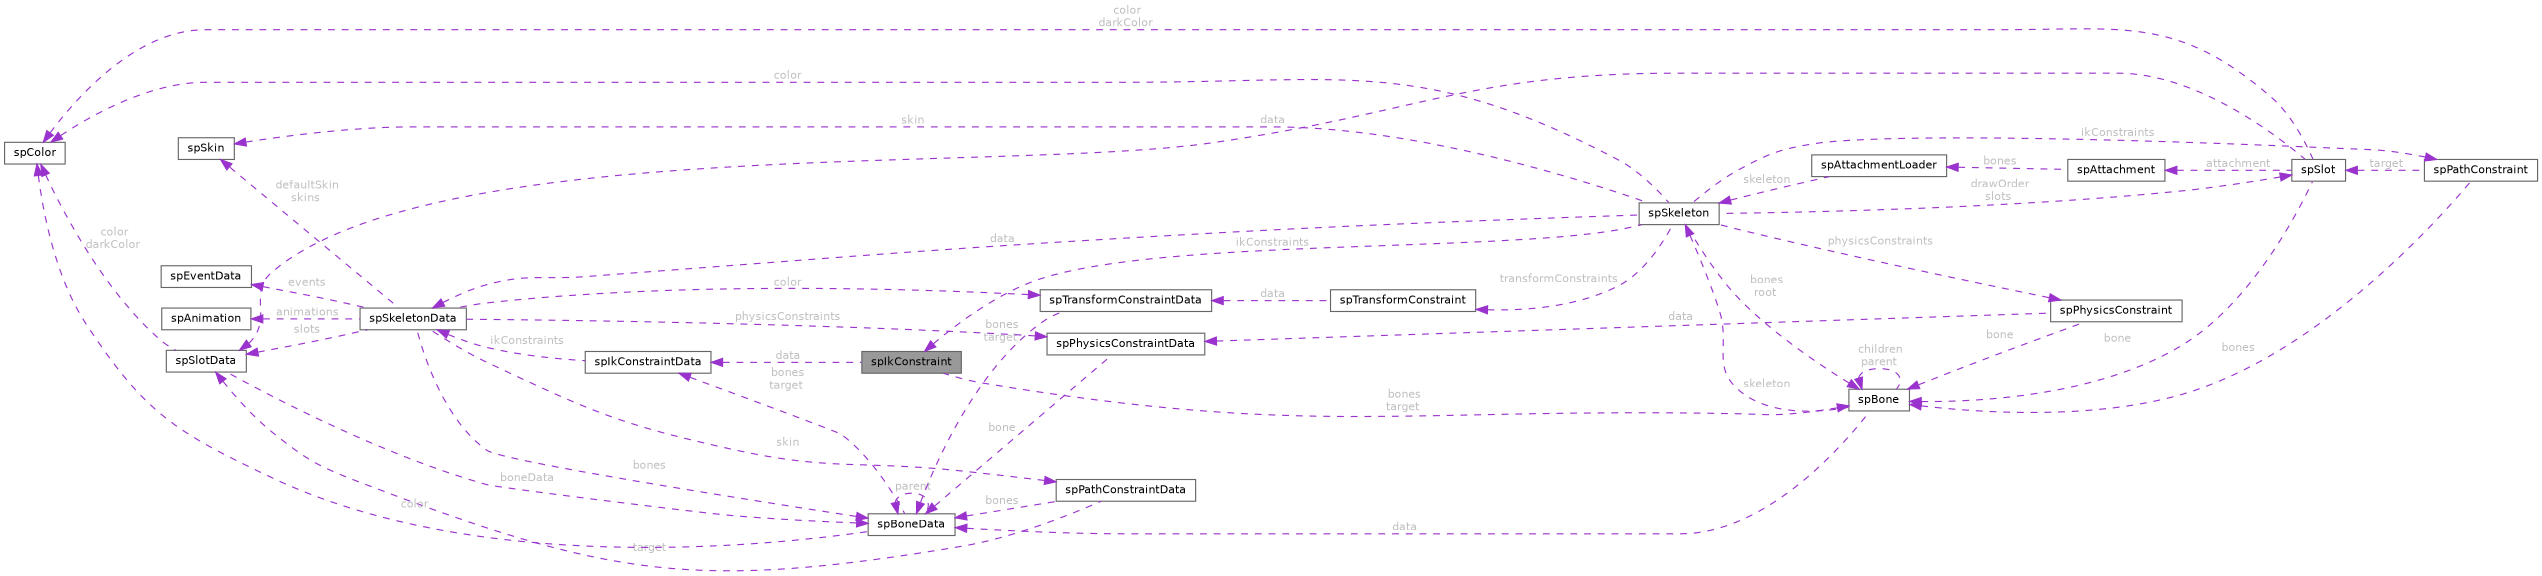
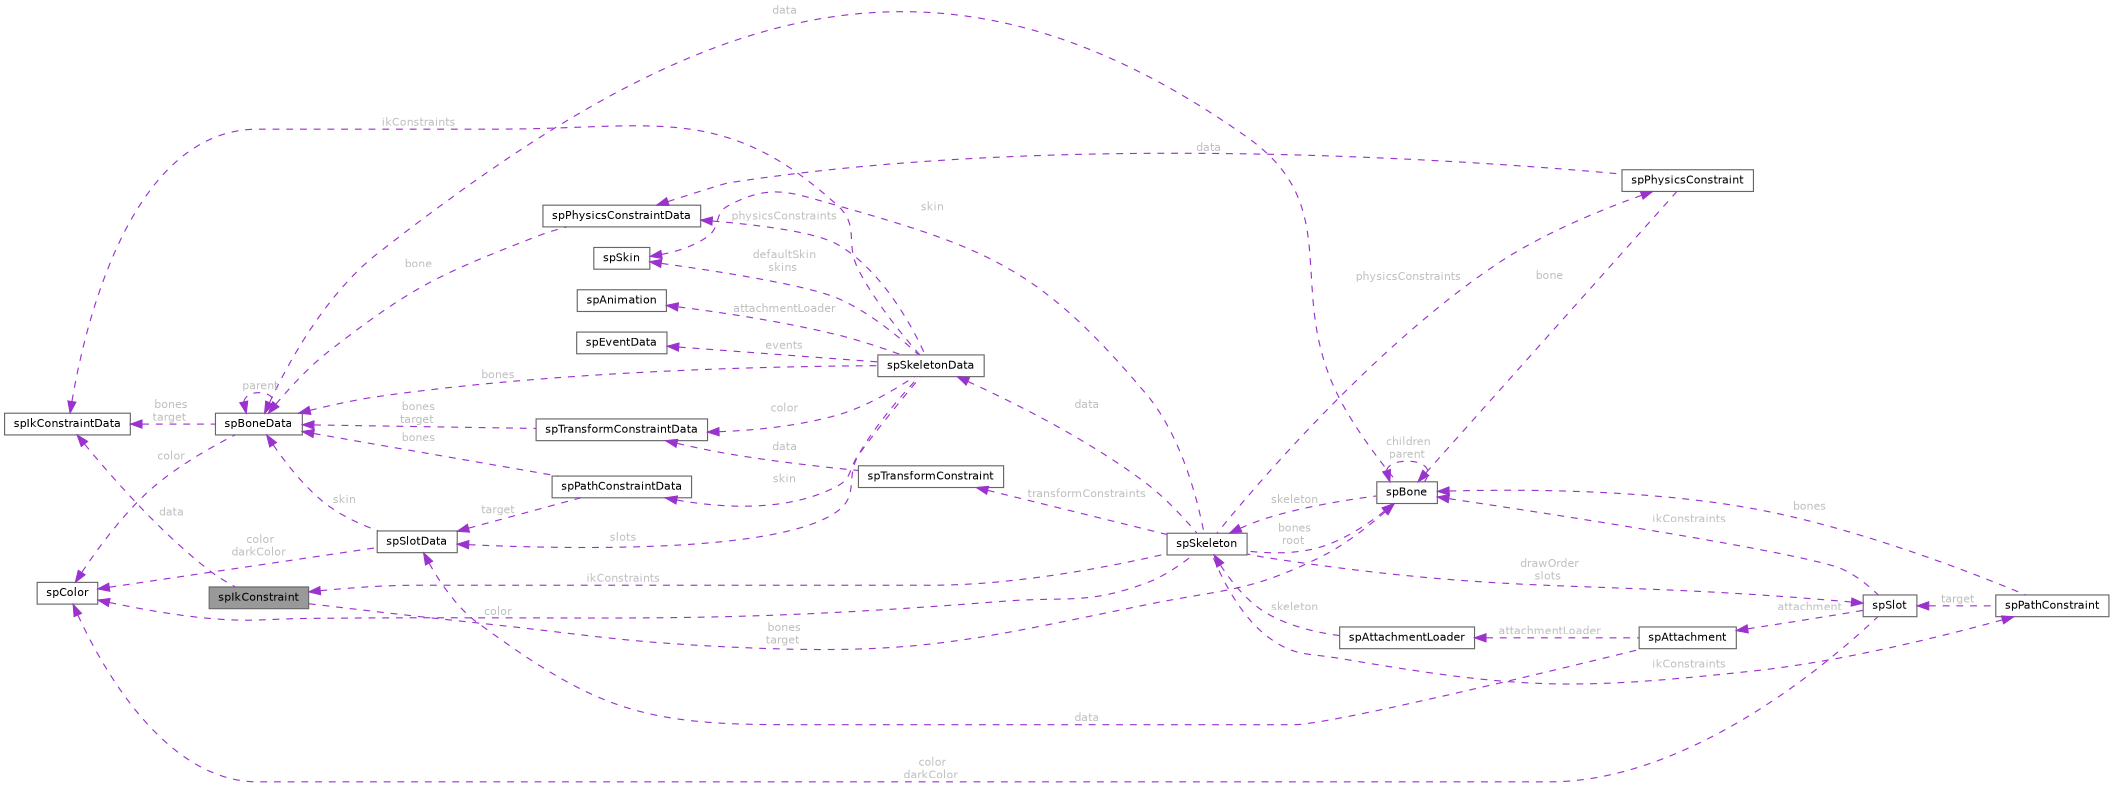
edge "spSlot" -> "spSlotData": now "spAttachment" -> "spSlotData"
edge "spAttachment" -> "spAttachmentLoader": label " bones" -> " attachmentLoader"
edge "spSkeletonData" -> "spAnimation": label " animations" -> " attachmentLoader"
edge "spSlot" -> "spBone": label " bone" -> " ikConstraints"
edge "spIkConstraintData" -> "spSkeletonData": reversed
edge "spSlotData" -> "spBoneData": label " boneData" -> " skin"
